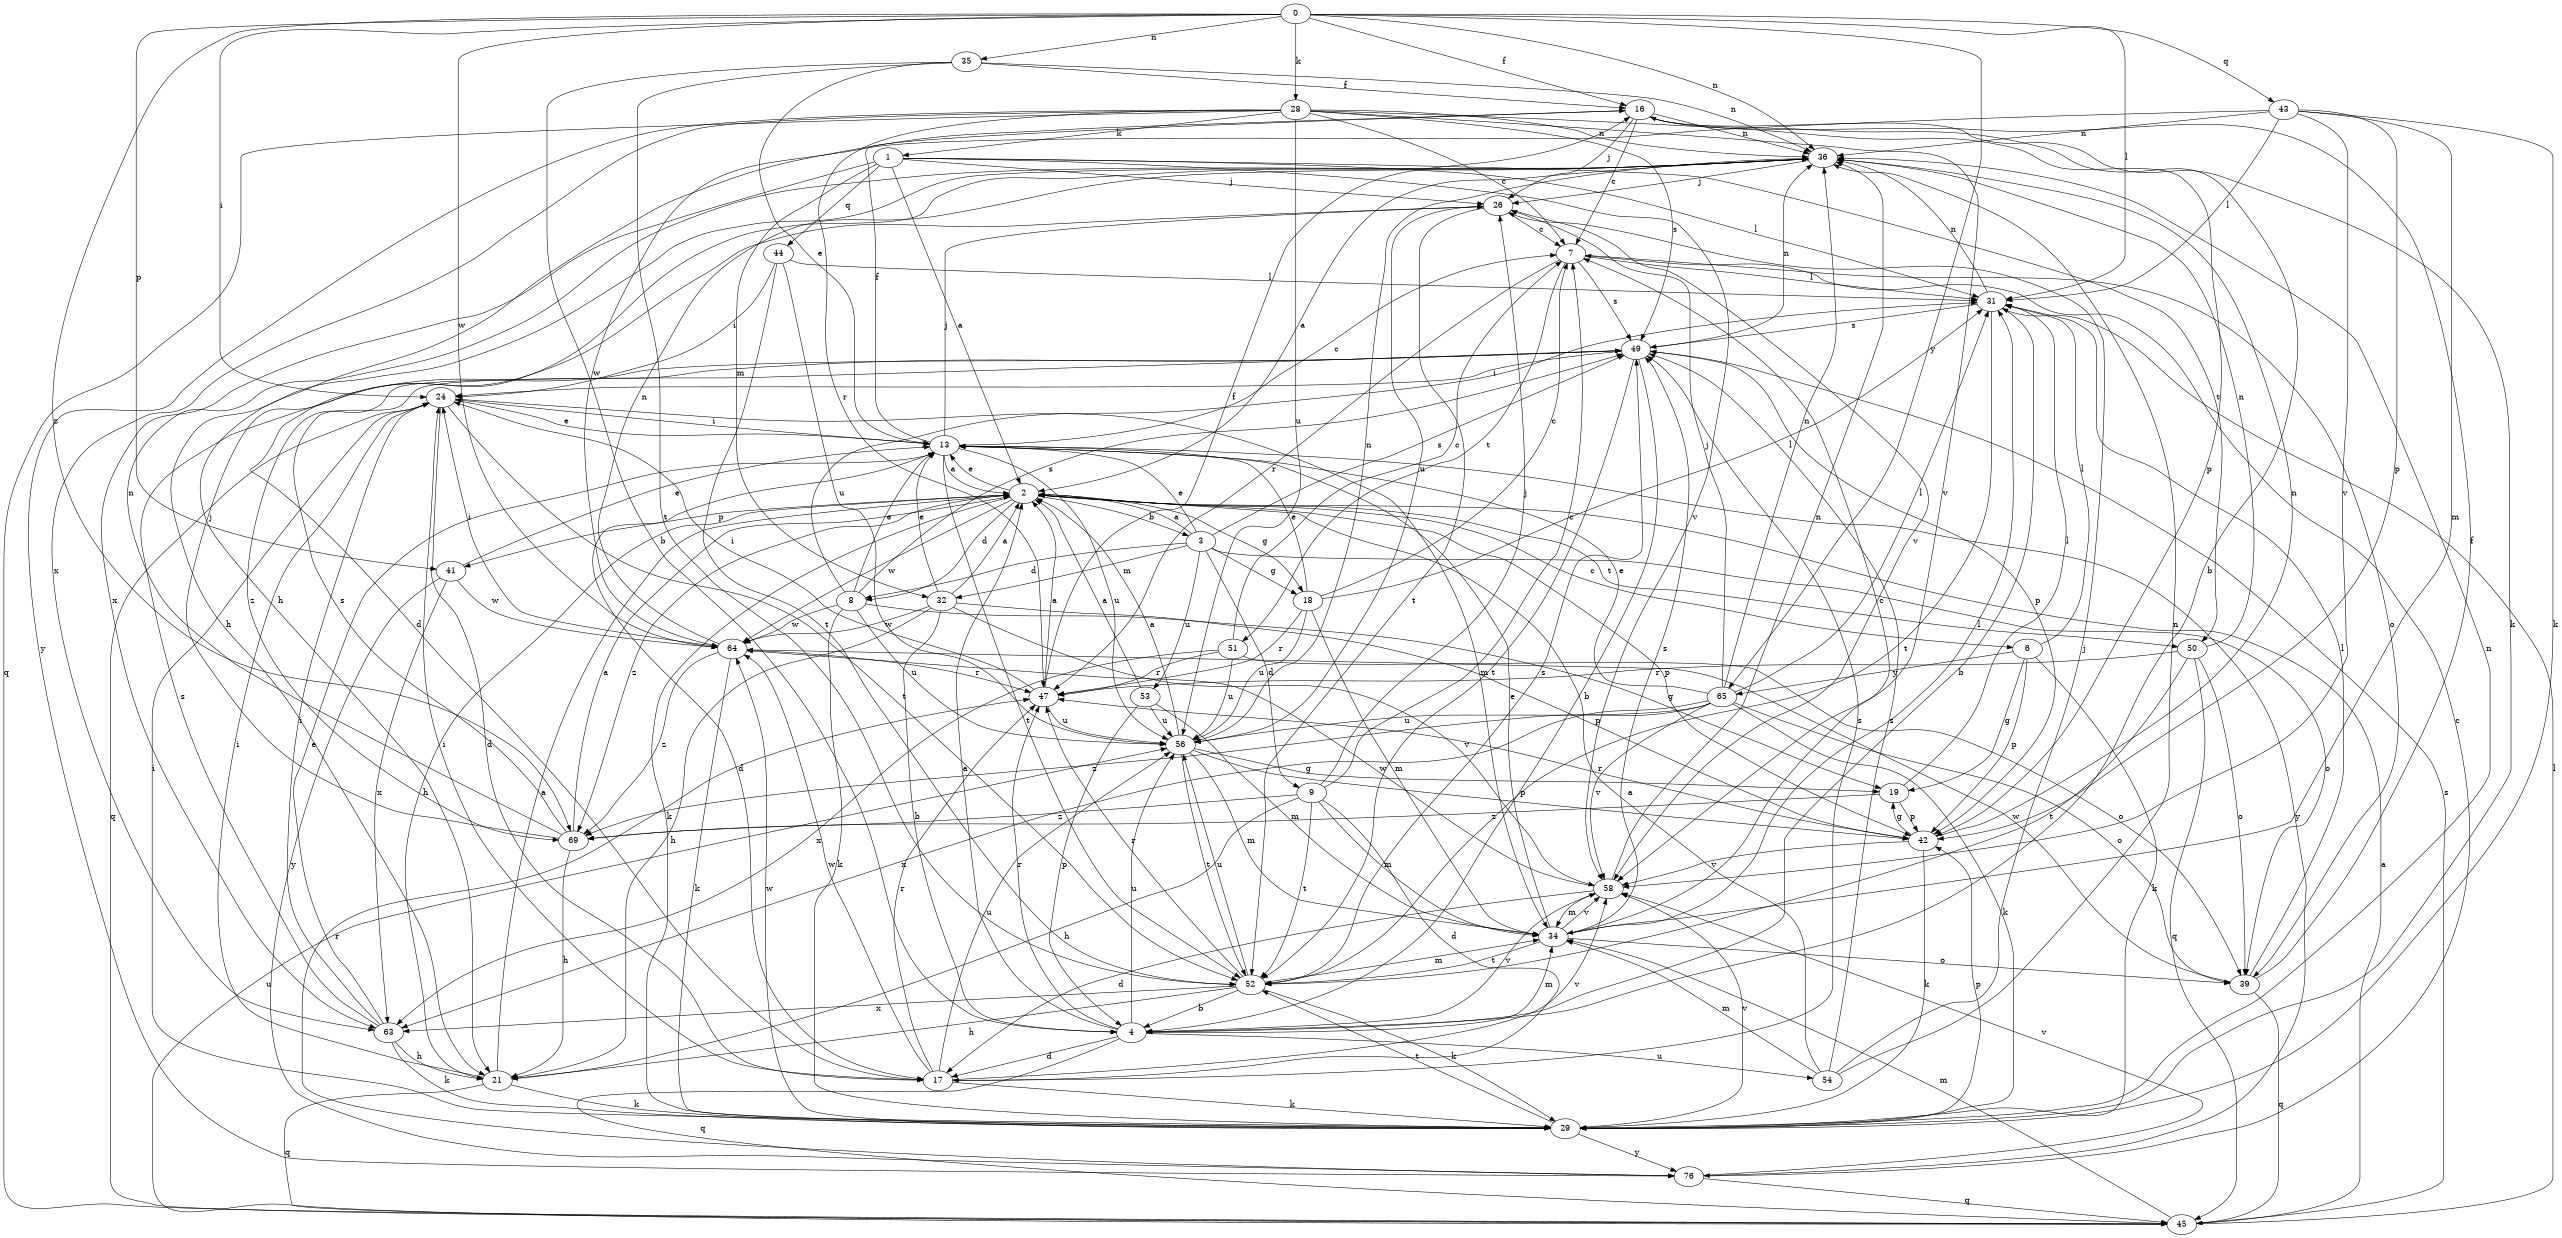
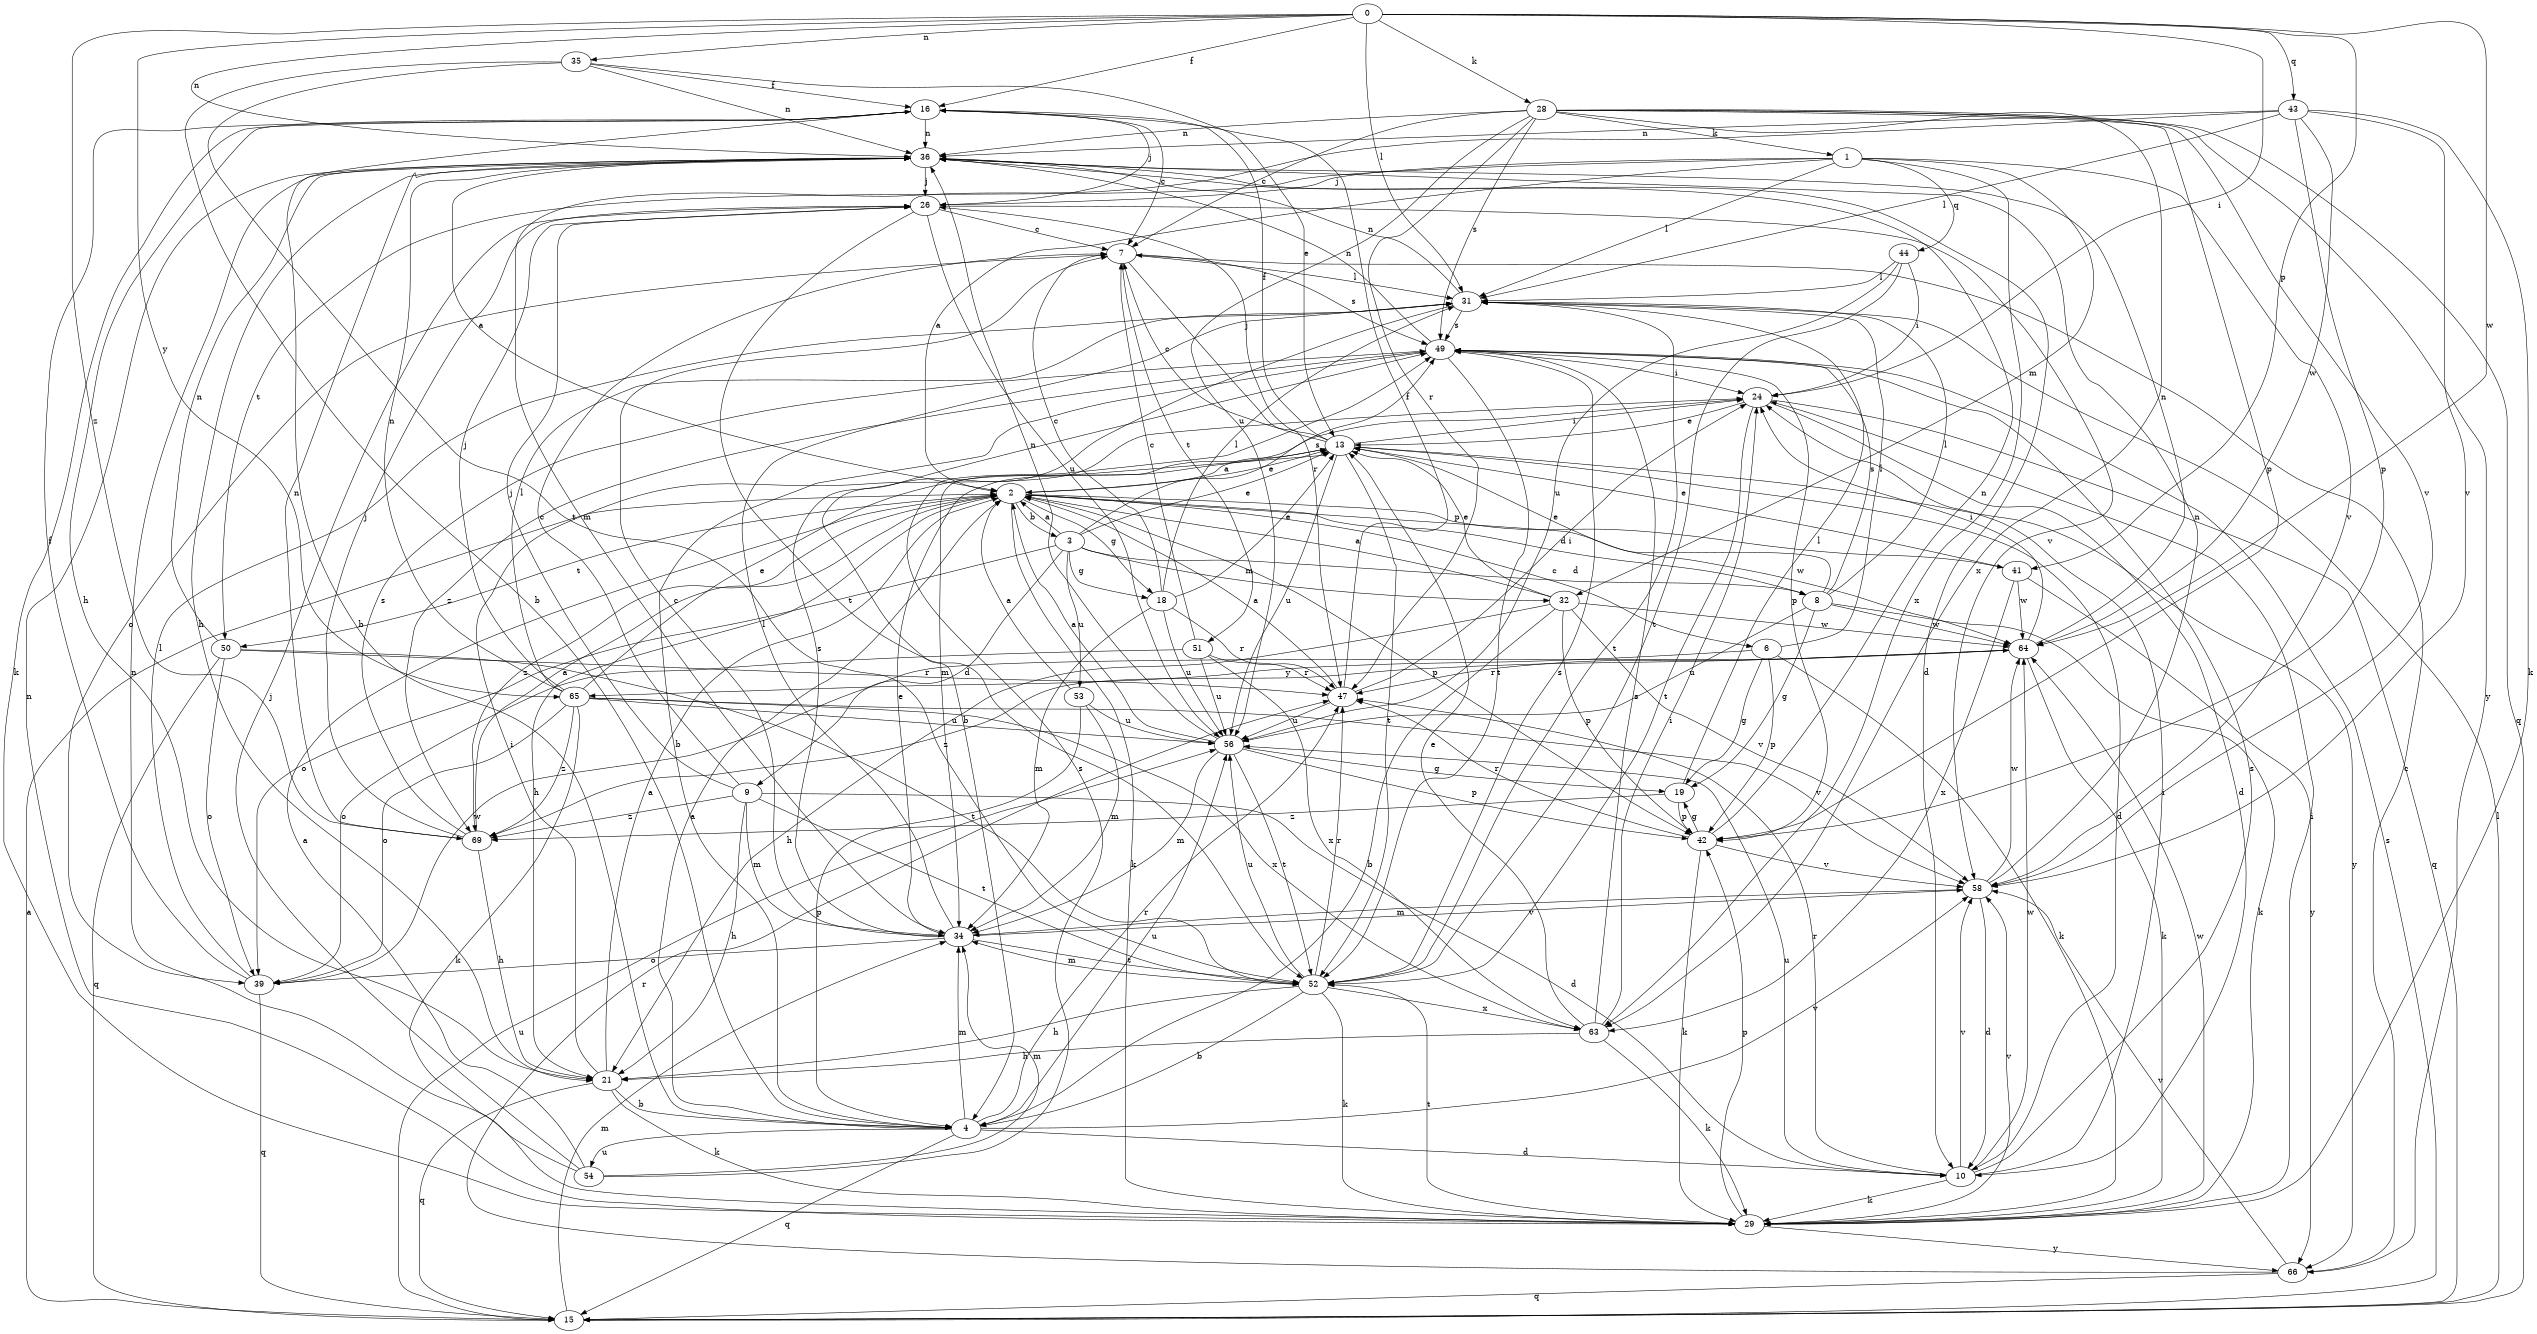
node "17": label "17" -> "10"
edge "21" -> "4": added, label "b"
node "76": label "76" -> "66"
node "45": label "45" -> "15"
